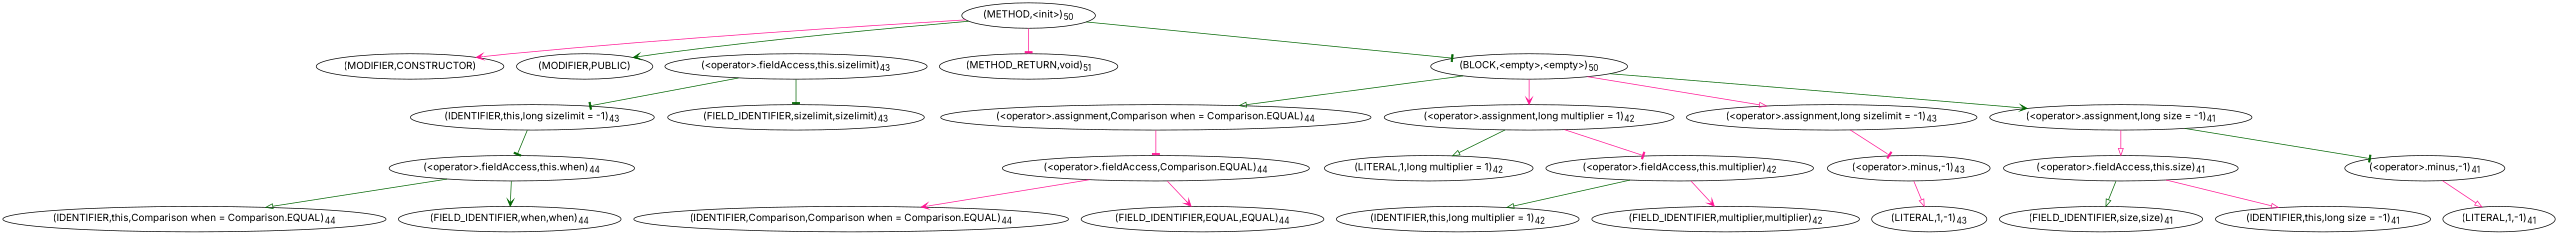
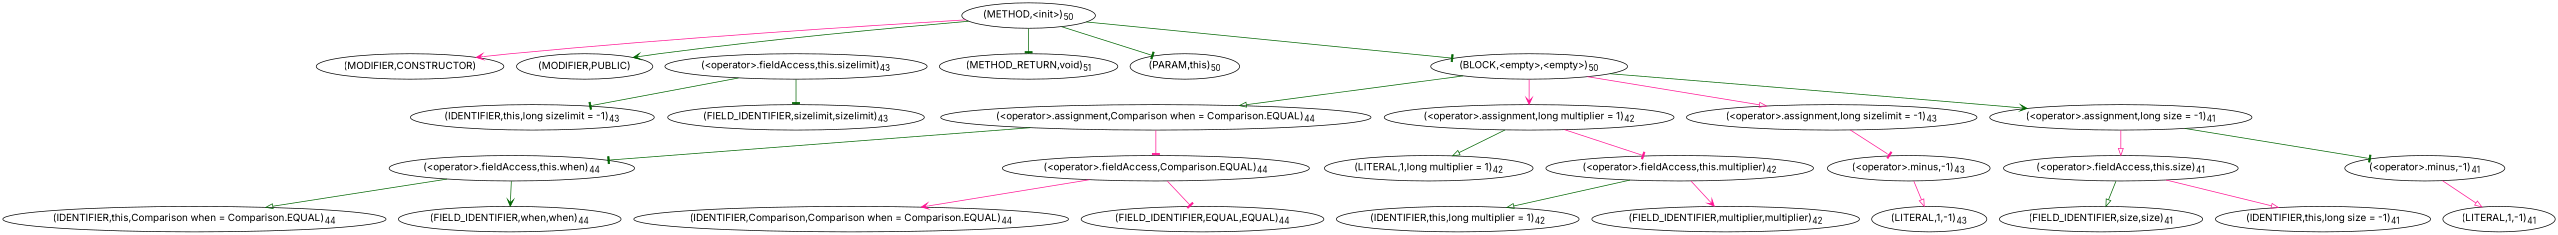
edge "(METHOD,<init>)" -> "(METHOD_RETURN,void)": color deeppink -> darkgreen
node "(PARAM,this)": added
edge "(IDENTIFIER,this,long sizelimit = -1)" -> "(<operator>.fieldAccess,this.when)": now "(<operator>.assignment,Comparison when = Comparison.EQUAL)" -> "(<operator>.fieldAccess,this.when)"
edge "(<operator>.fieldAccess,Comparison.EQUAL)" -> "(FIELD_IDENTIFIER,EQUAL,EQUAL)": arrowhead vee -> tee
